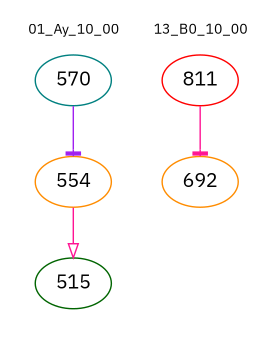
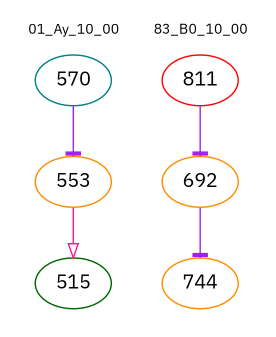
cluster "13_B0_10_00": label "13_B0_10_00" -> "83_B0_10_00"
edge "811" -> "692": color deeppink -> purple
node "554": label "554" -> "553"
node "744": added
